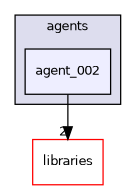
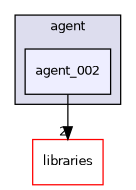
cluster "agents": label "agents" -> "agent"
